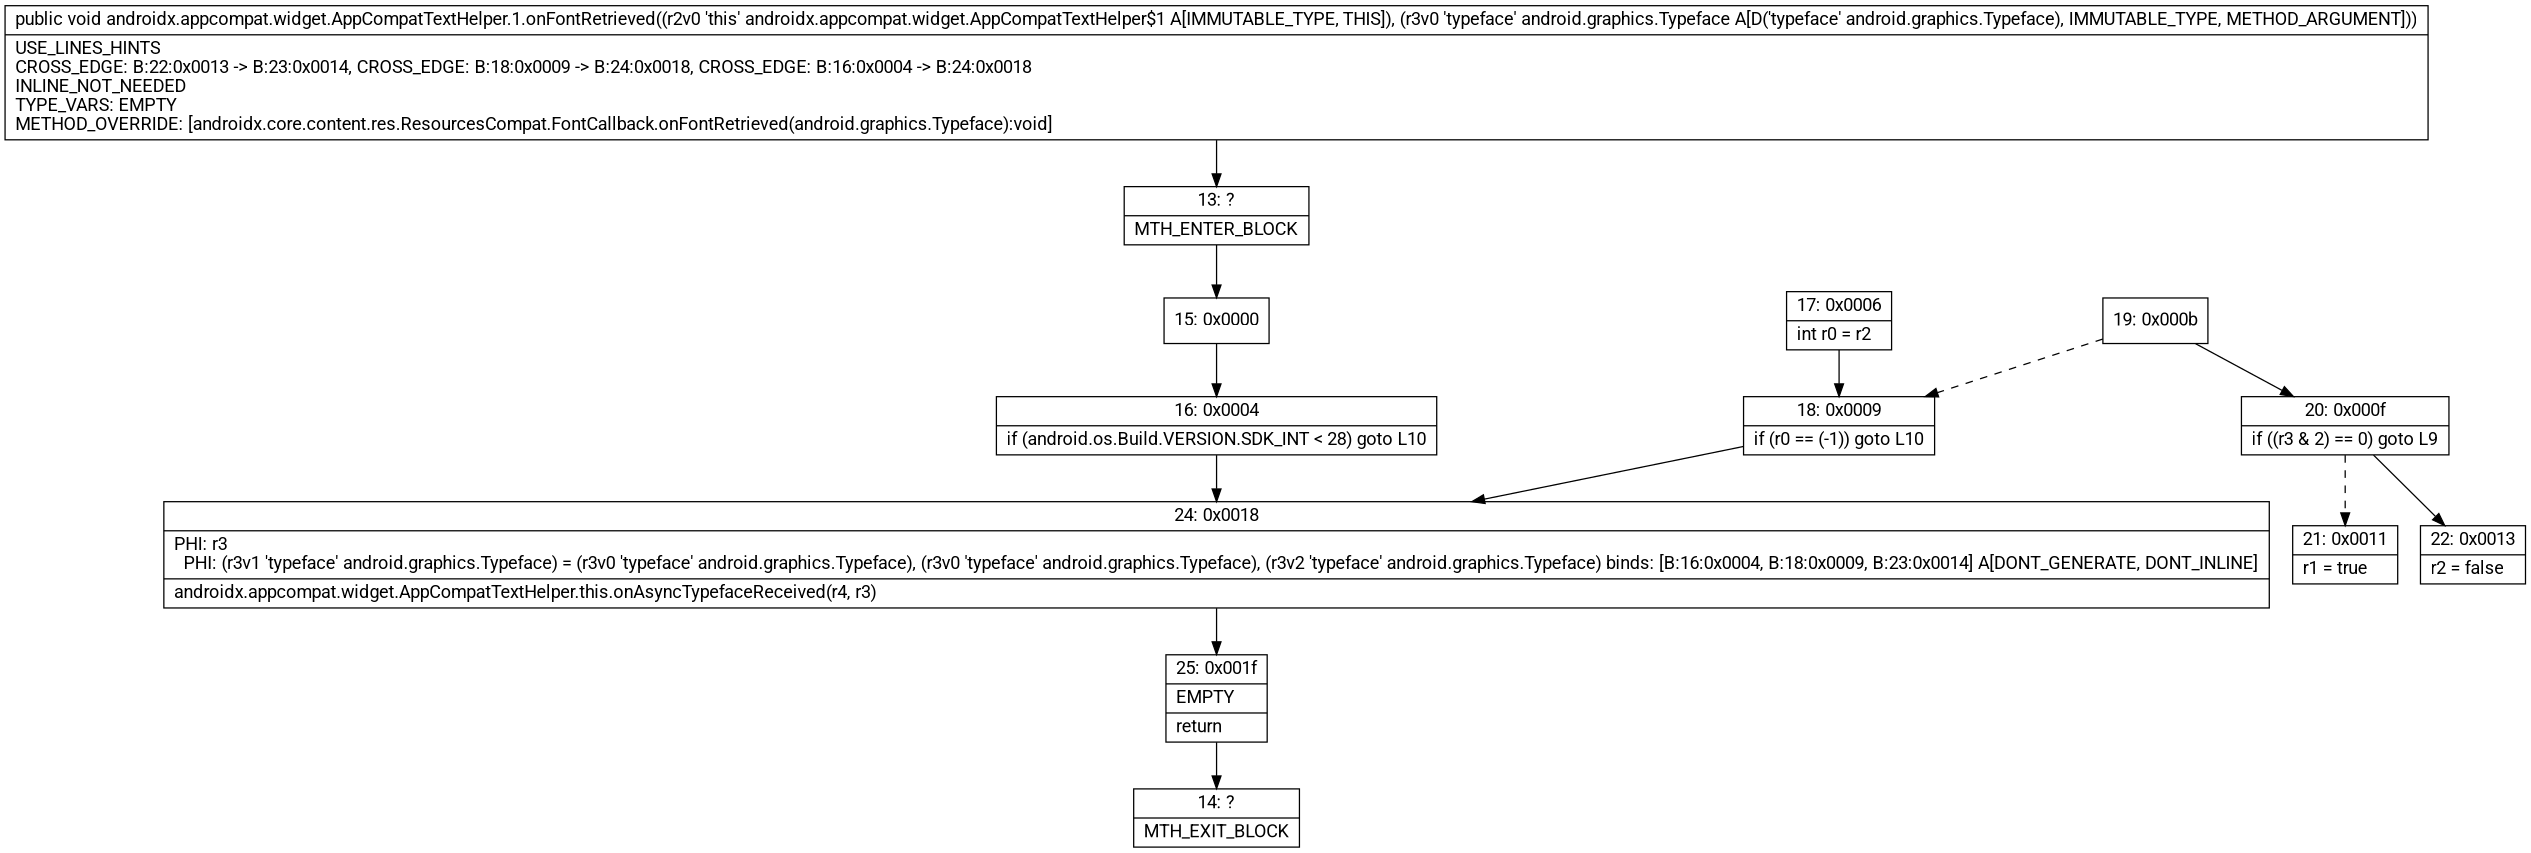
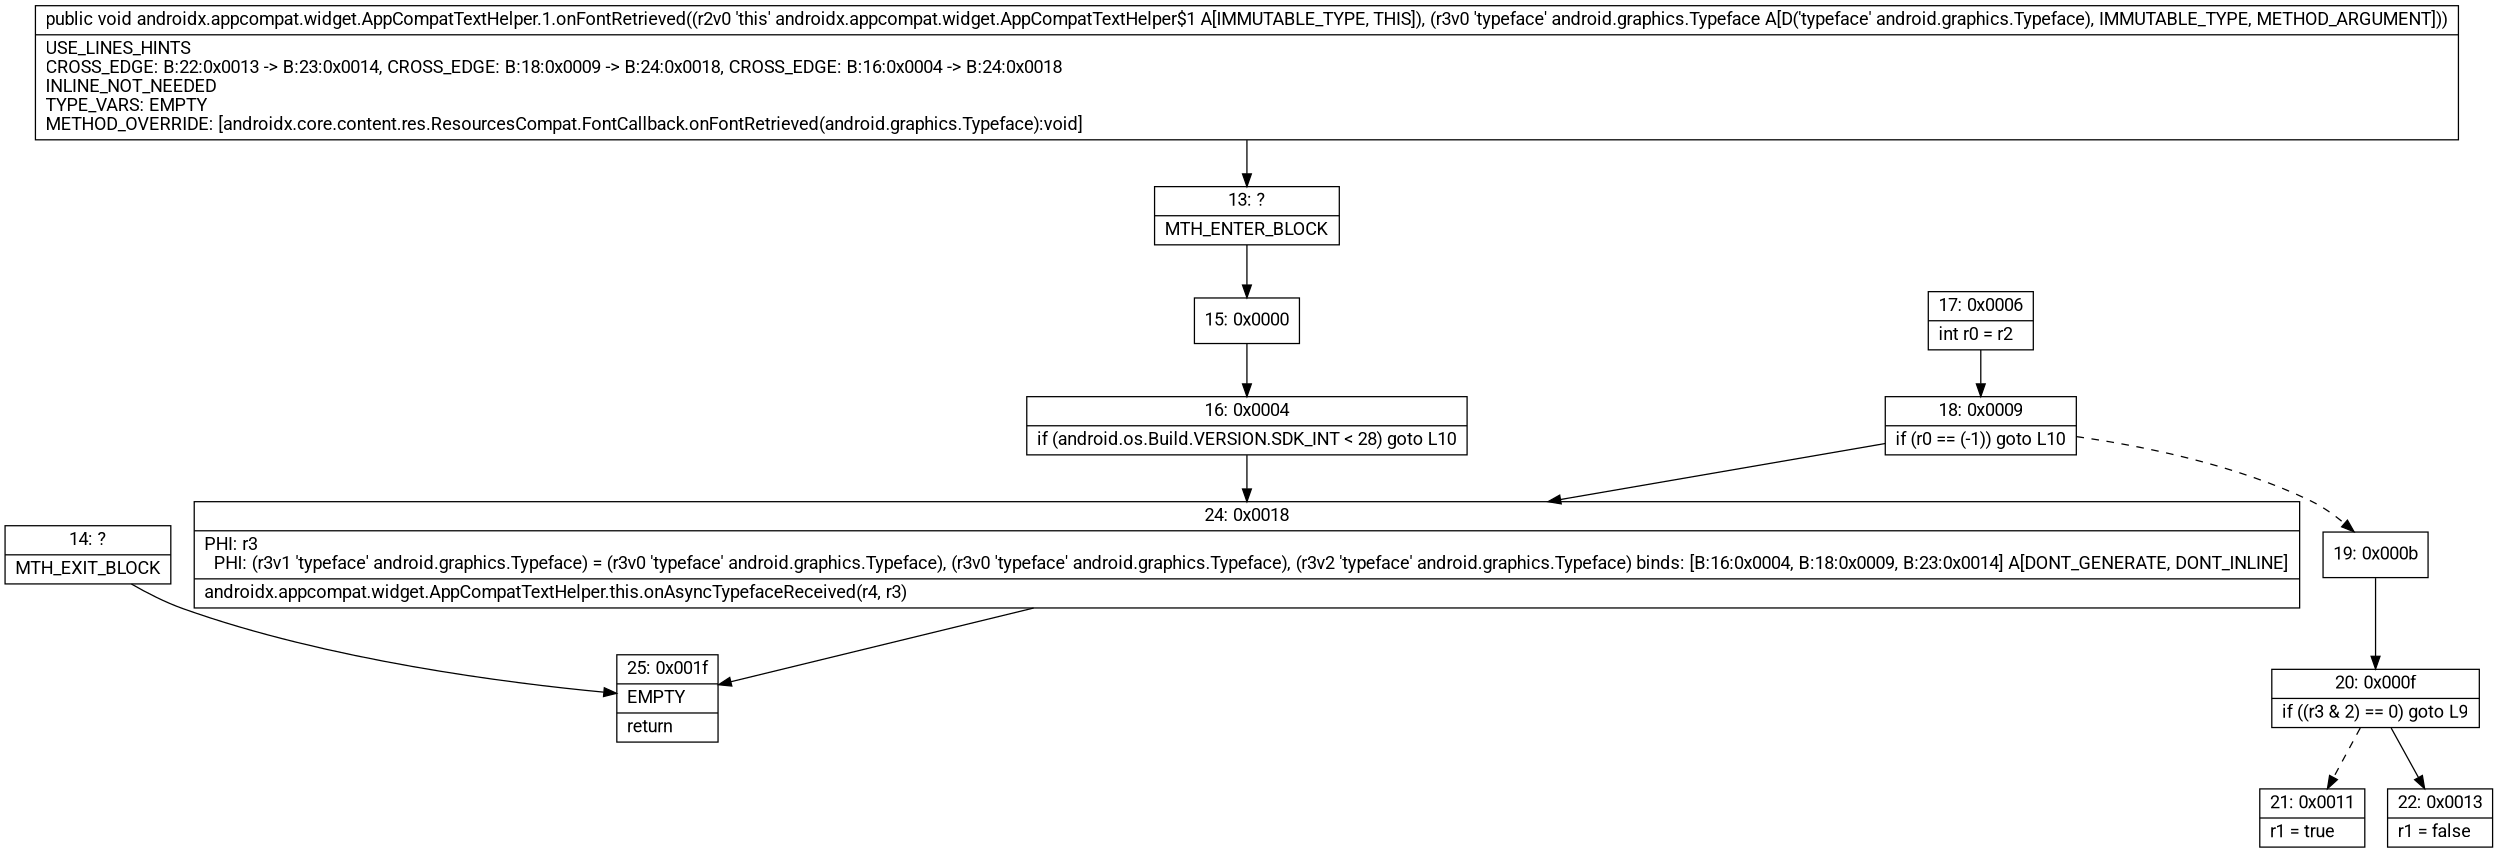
edge "19: 0x000b" -> "18: 0x0009": reversed
node "22: 0x0013": text "r2 = false" -> "r1 = false"
edge "25: 0x001f" -> "14: ?": reversed
